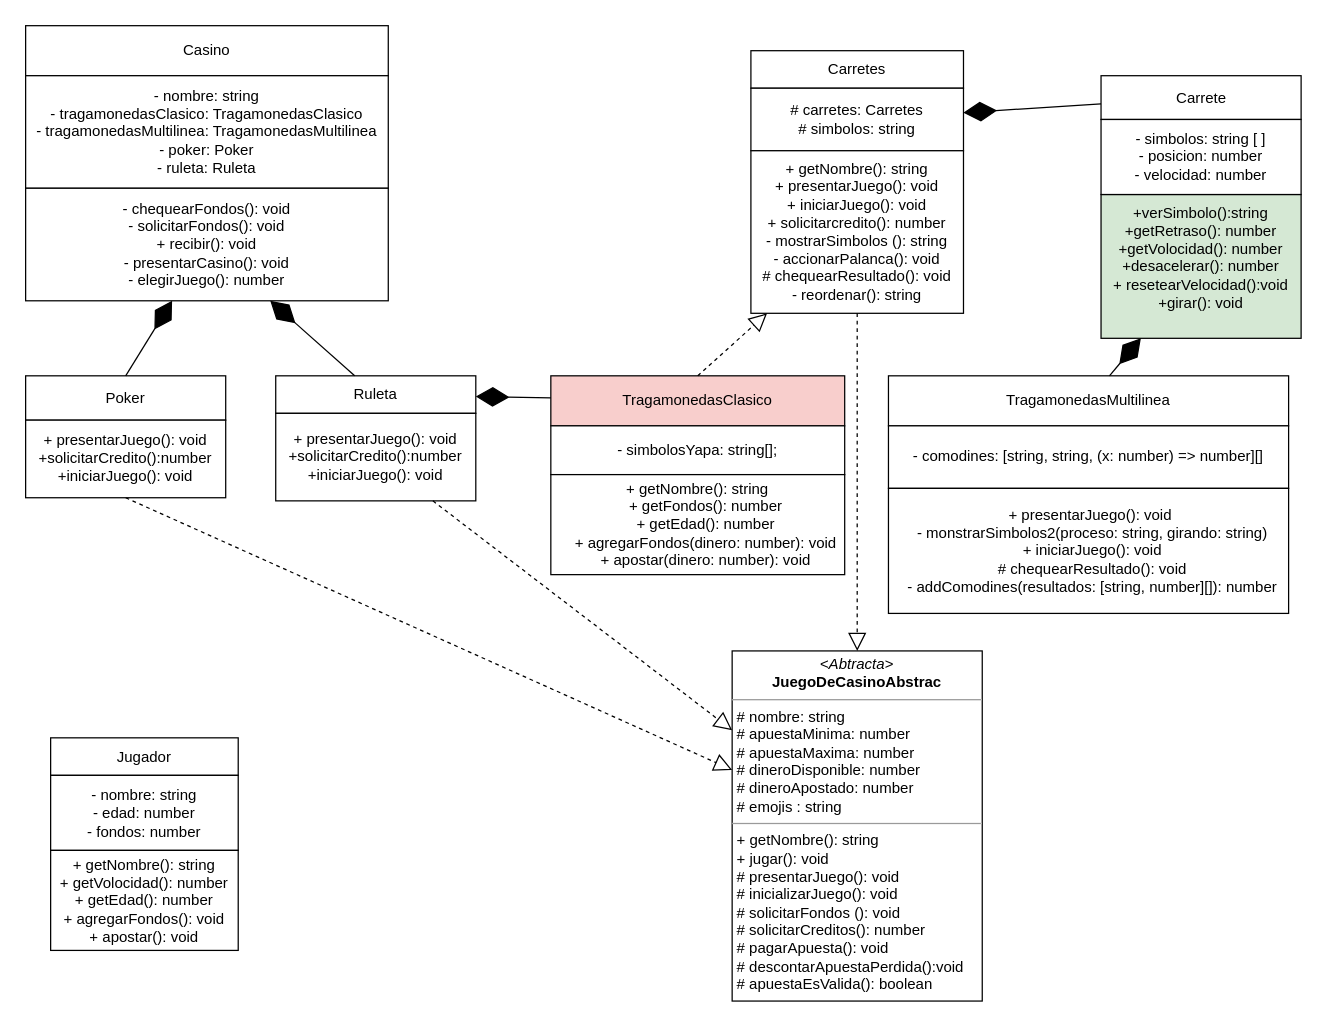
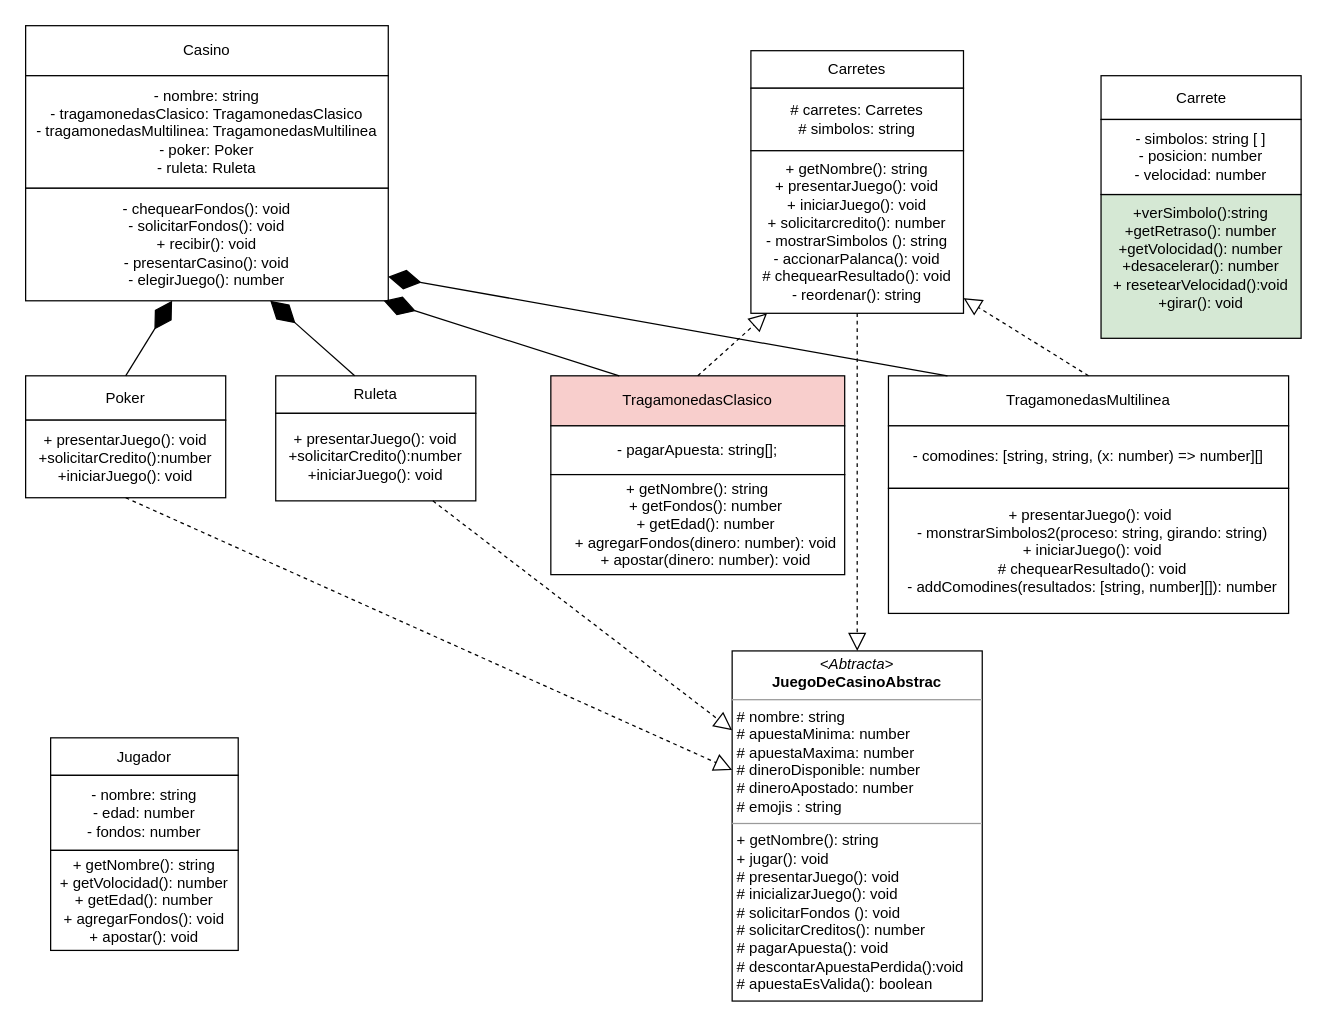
edge "Carrete" -> "# carretes: Carretes# simbolos: string": removed
edge "TragamonedasMultilinea" -> "+ getNombre(): string+ presentarJuego(): void+ iniciarJuego(): void+ solicitarcredito(): number- mostrarSimbolos (): string- accionarPalanca(): void# chequearResultado(): void- reordenar(): string": added
edge "TragamonedasMultilinea" -> "+verSimbolo():string +getRetraso(): number +getVolocidad(): number +desacelerar(): number + resetearVelocidad():void +girar(): void": now "TragamonedasMultilinea" -> "- chequearFondos(): void- solicitarFondos(): void+ recibir(): void- presentarCasino(): void- elegirJuego(): number"
edge "TragamonedasClasico" -> "Ruleta": now "TragamonedasClasico" -> "- chequearFondos(): void- solicitarFondos(): void+ recibir(): void- presentarCasino(): void- elegirJuego(): number"
node "- simbolosYapa: string[];": label "- simbolosYapa: string[];" -> "- pagarApuesta: string[];"
